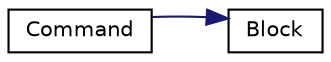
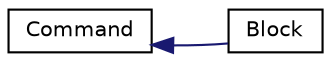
edge "Command" -> "Block": reversed
